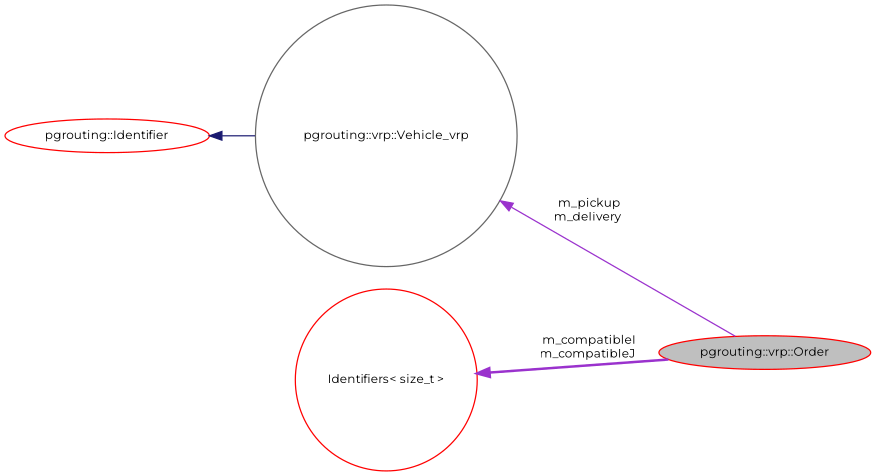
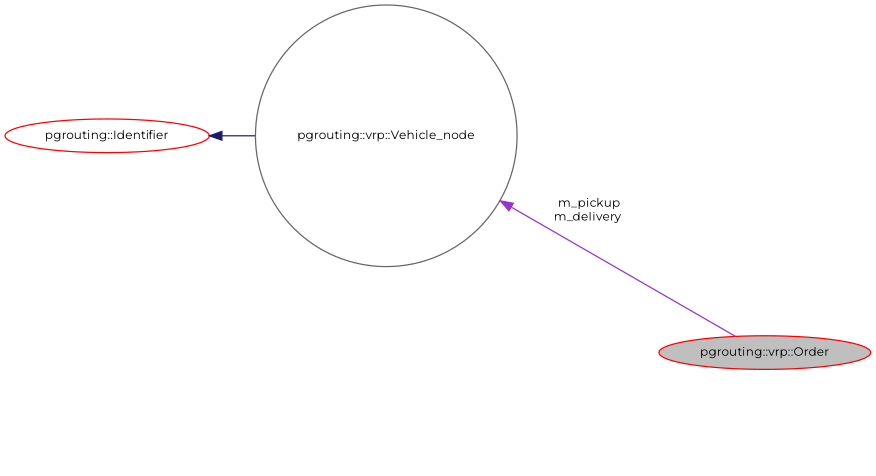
node "pgrouting::vrp::Vehicle_vrp": label "pgrouting::vrp::Vehicle_vrp" -> "pgrouting::vrp::Vehicle_node"
node "Identifiers< size_t >": removed
